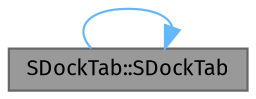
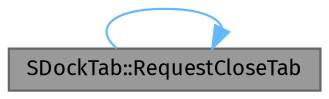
node "SDockTab::SDockTab": label "SDockTab::SDockTab" -> "SDockTab::RequestCloseTab"
